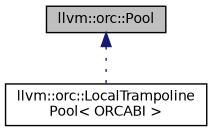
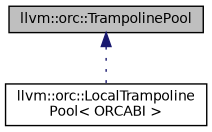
node "llvm::orc::Pool": label "llvm::orc::Pool" -> "llvm::orc::TrampolinePool"
